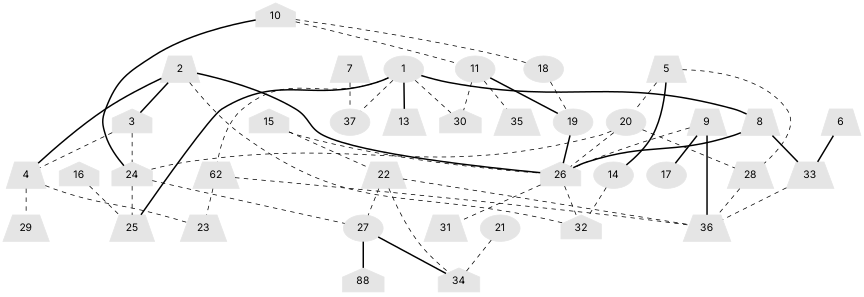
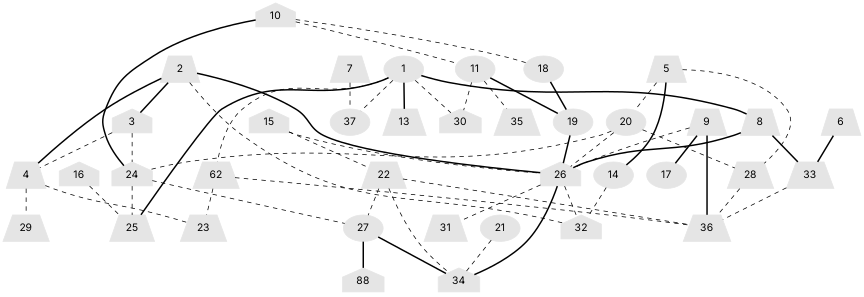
edge "18" -- "19": style dashed -> bold
edge "26" -- "34": added
